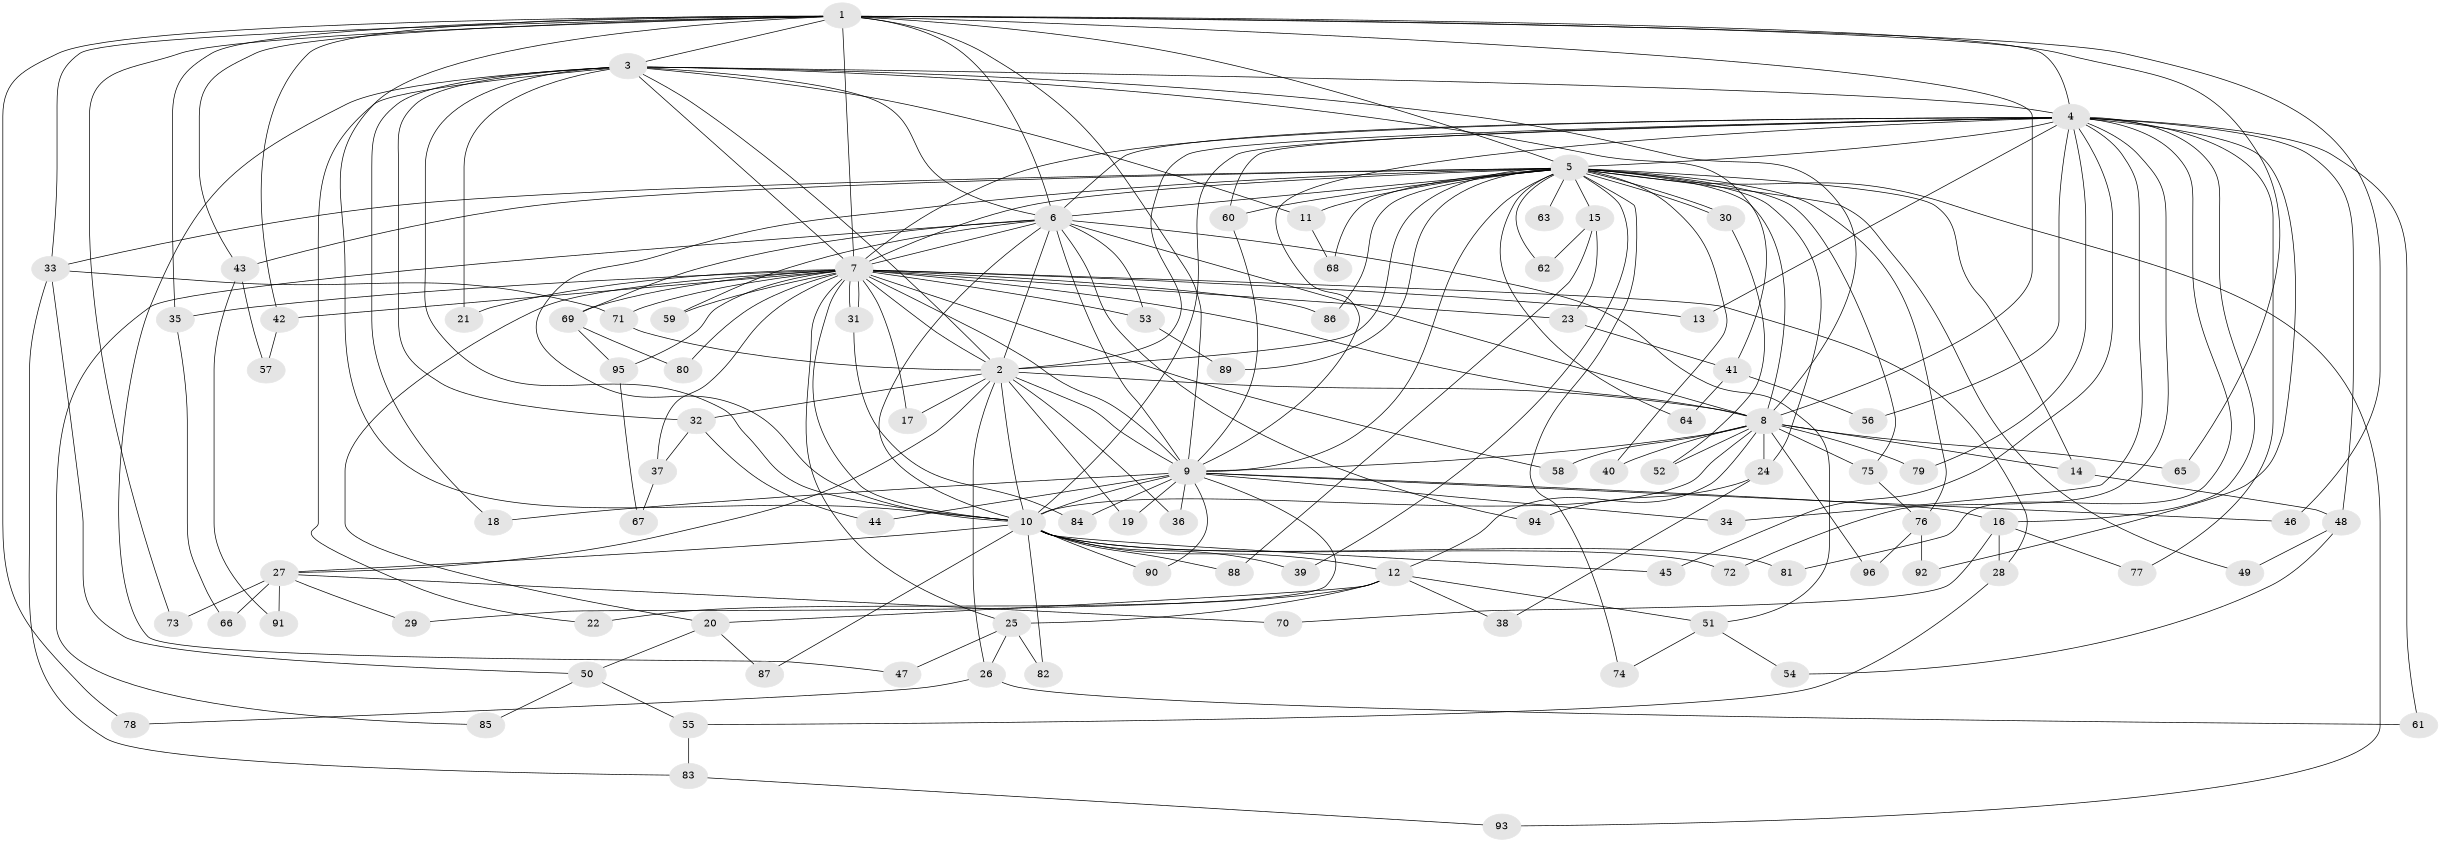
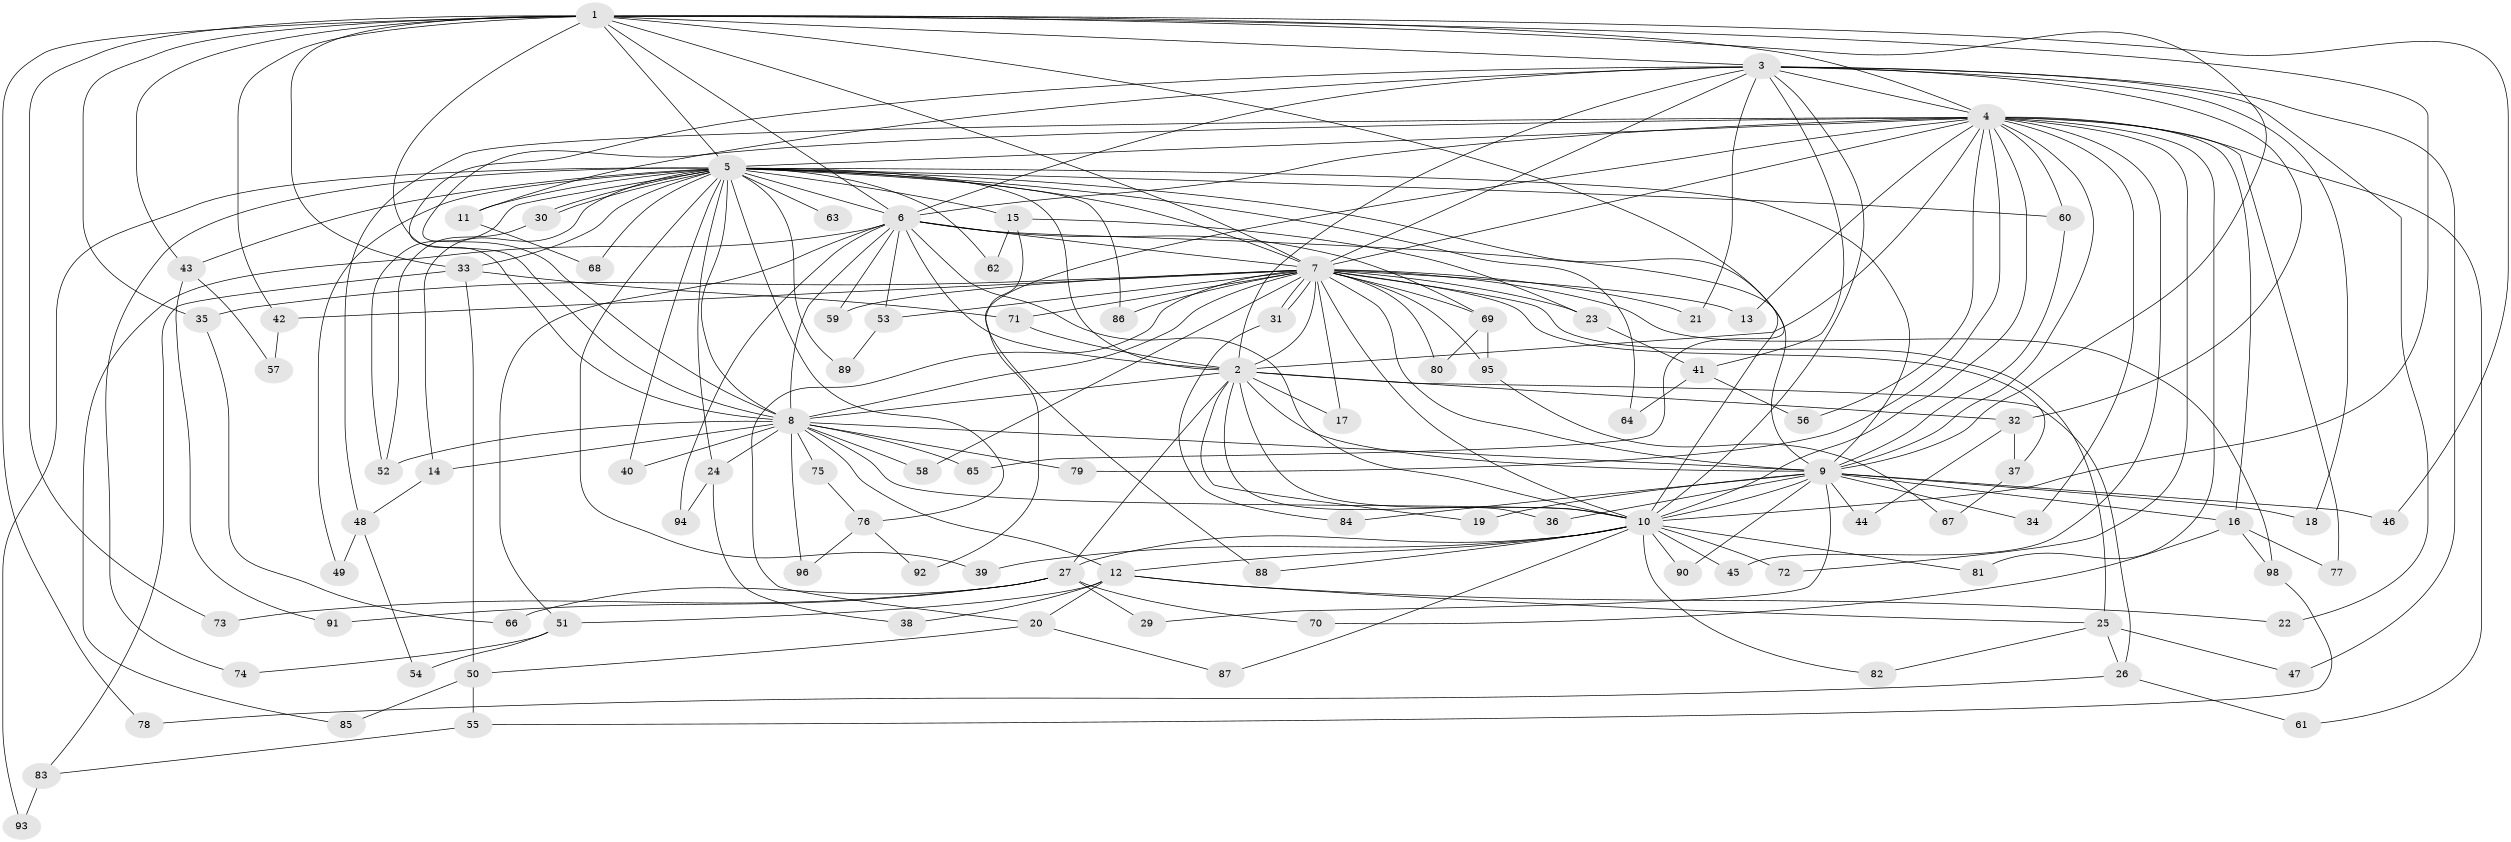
edge "4" -- "8": added
edge "5" -- "75": now "5" -- "52"
node "28": label "28" -> "98"
